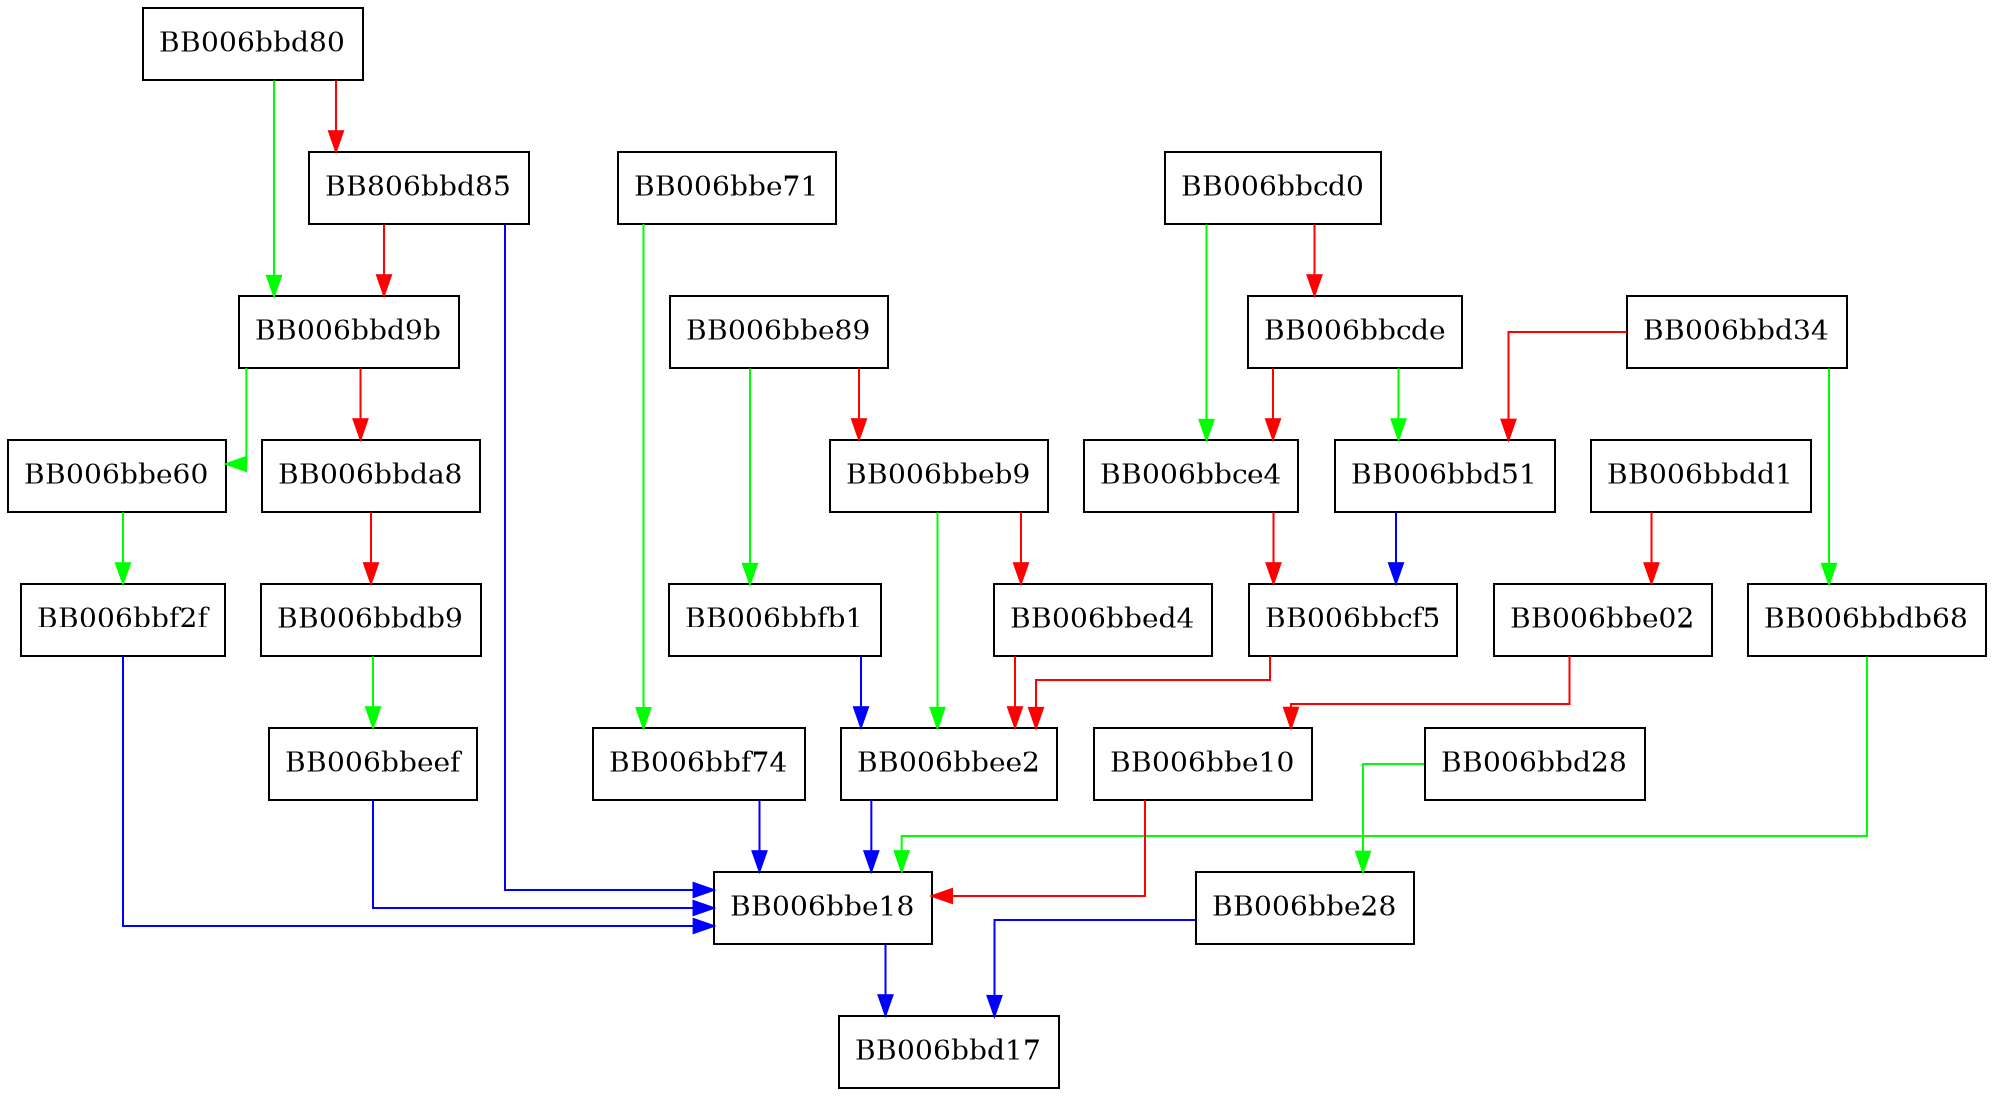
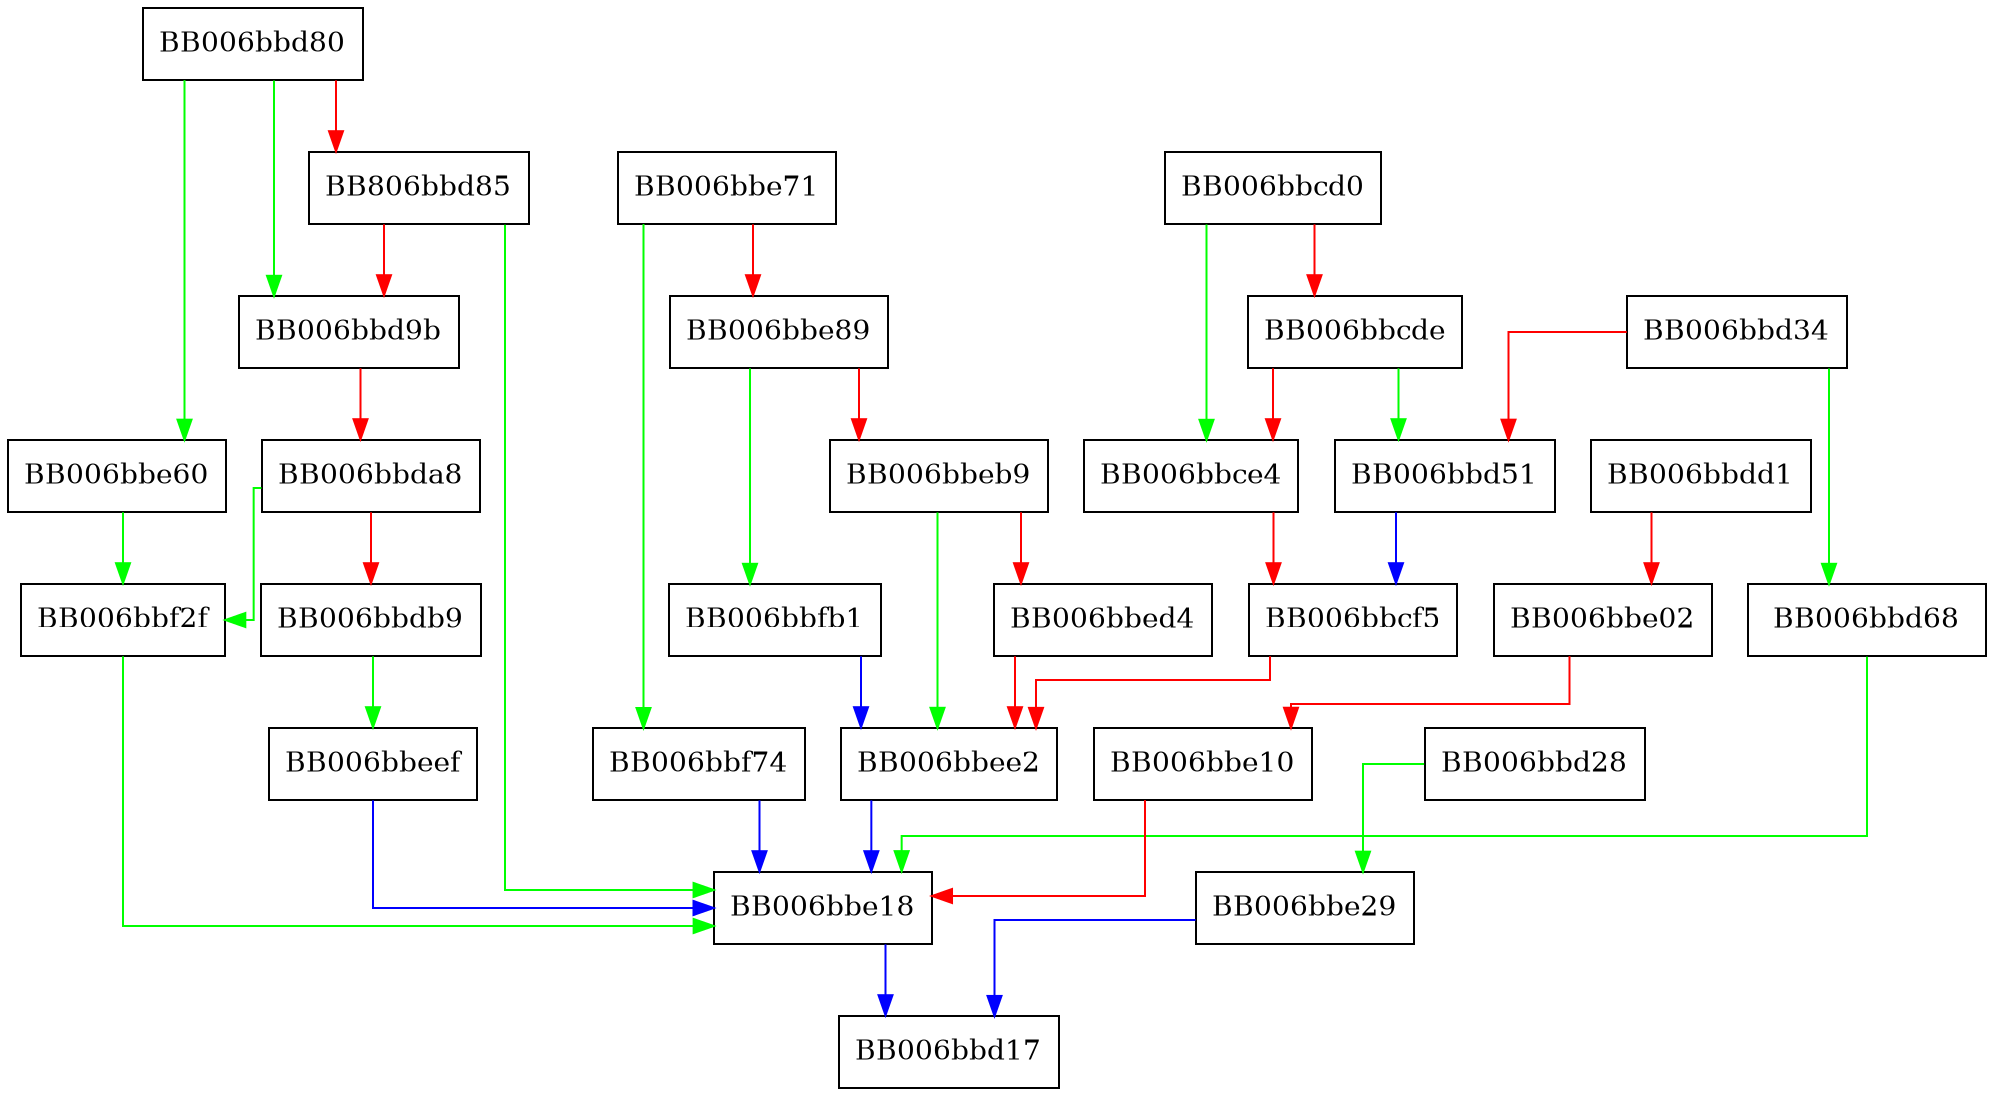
edge "BB006bbe71" -> "BB006bbe89": added
edge "BB006bbd9b" -> "BB006bbe60": now "BB006bbd80" -> "BB006bbe60"
edge "BB006bbda8" -> "BB006bbf2f": added
node "BB006bbdb68": label "BB006bbdb68" -> "BB006bbd68"
edge "BB806bbd85" -> "BB006bbe18": color blue -> green
node "BB006bbe28": label "BB006bbe28" -> "BB006bbe29"
edge "BB006bbf2f" -> "BB006bbe18": color blue -> green
